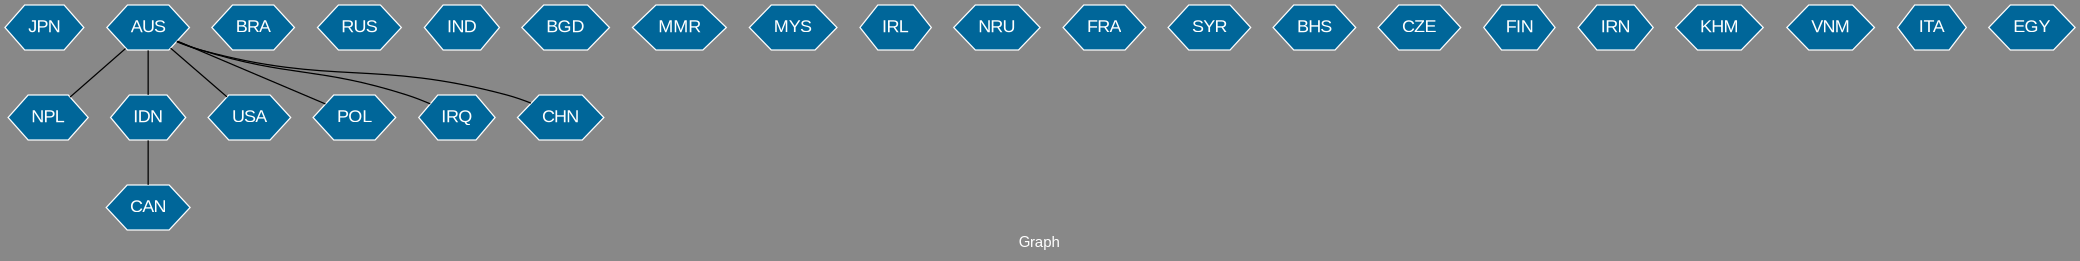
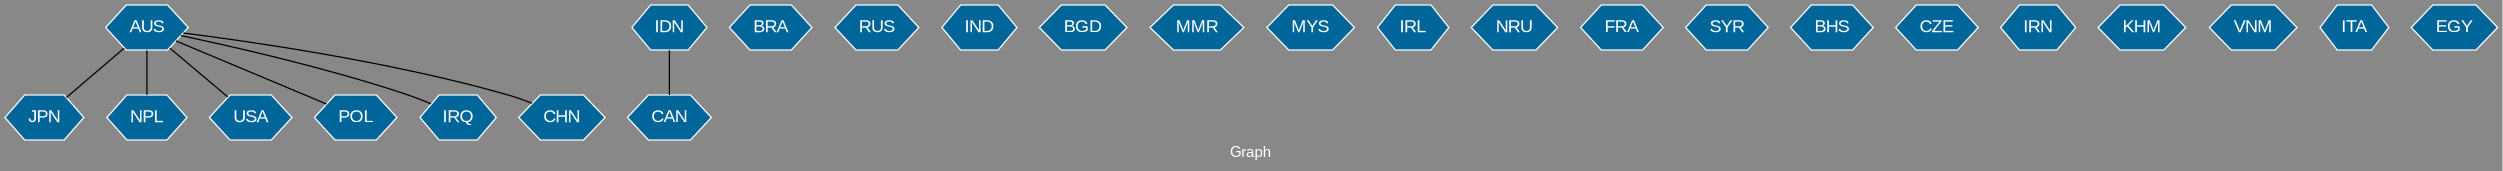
node "FIN": removed
edge "AUS" -- "IDN": now "AUS" -- "JPN"
